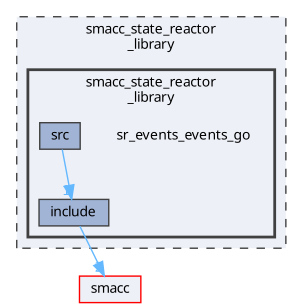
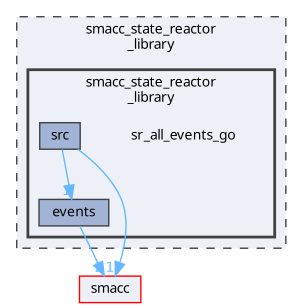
node "sr_events_events_go": label "sr_events_events_go" -> "sr_all_events_go"
edge "src" -> "smacc": added
node "include": label "include" -> "events"
